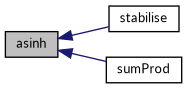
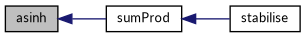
edge "stabilise" -> "asinh": now "stabilise" -> "sumProd"
